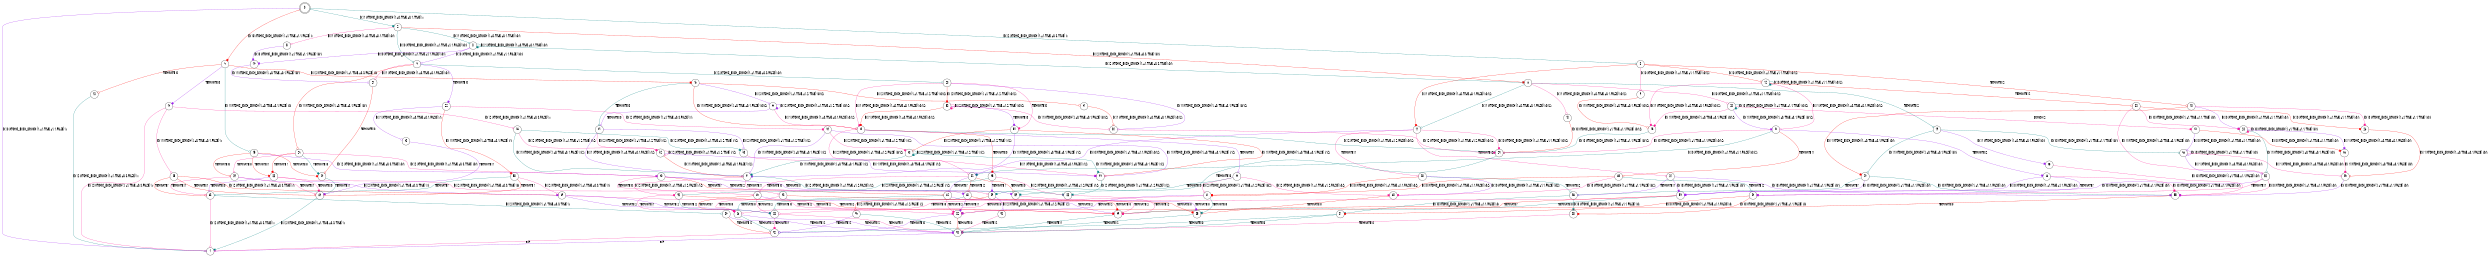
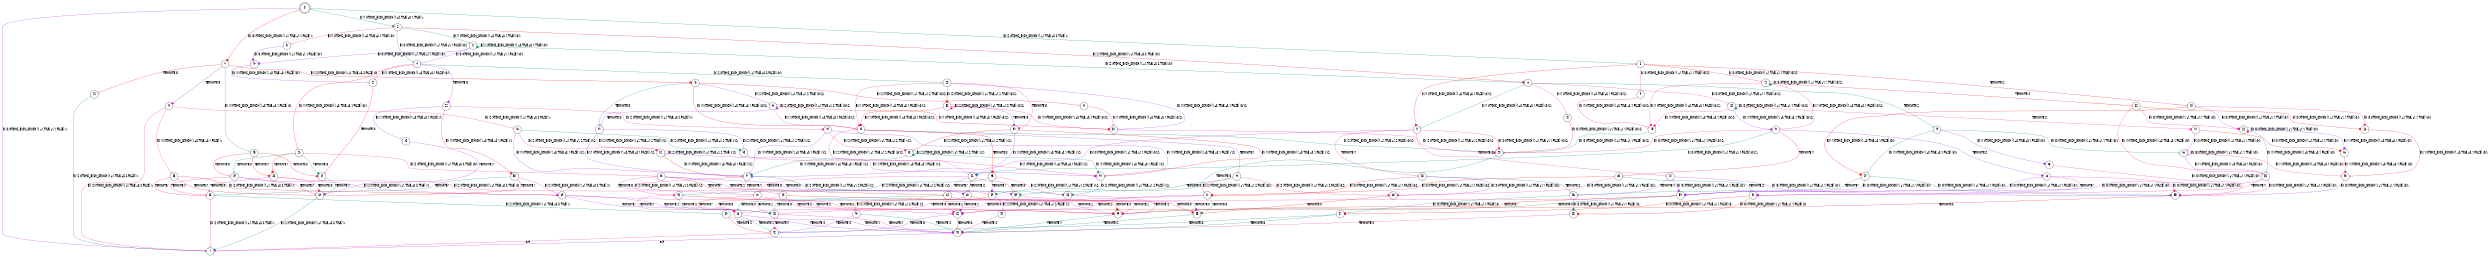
edge "20" -> "47": label "BRANCH !2" -> "TERMINATE !2"
edge "44" -> "51": added, label "EX !1 !ATOMIC_EXCH_BRANCH (1, +0, TRUE, +0, 1, FALSE) !:0:1:2:"
edge "24" -> "39": color deeppink -> teal
edge "36" -> "71": color teal -> purple
edge "15" -> "40": removed, label "EX !2 !ATOMIC_EXCH_BRANCH (1, +1, TRUE, +0, 3, TRUE) !:0:1:"
edge "69" -> "86": label "TERMINATE !2" -> "TERMINATE !1"
